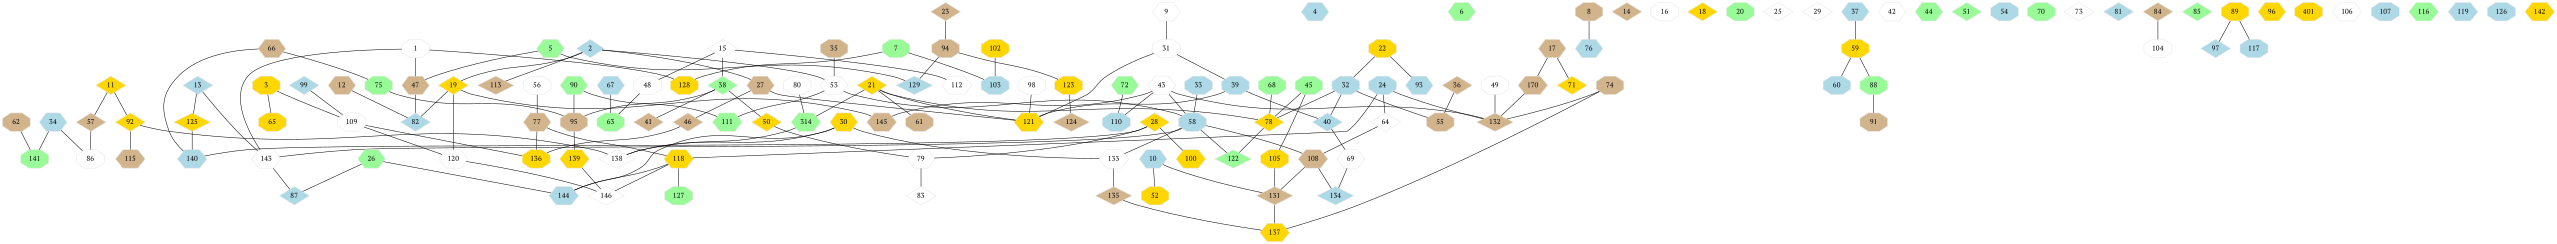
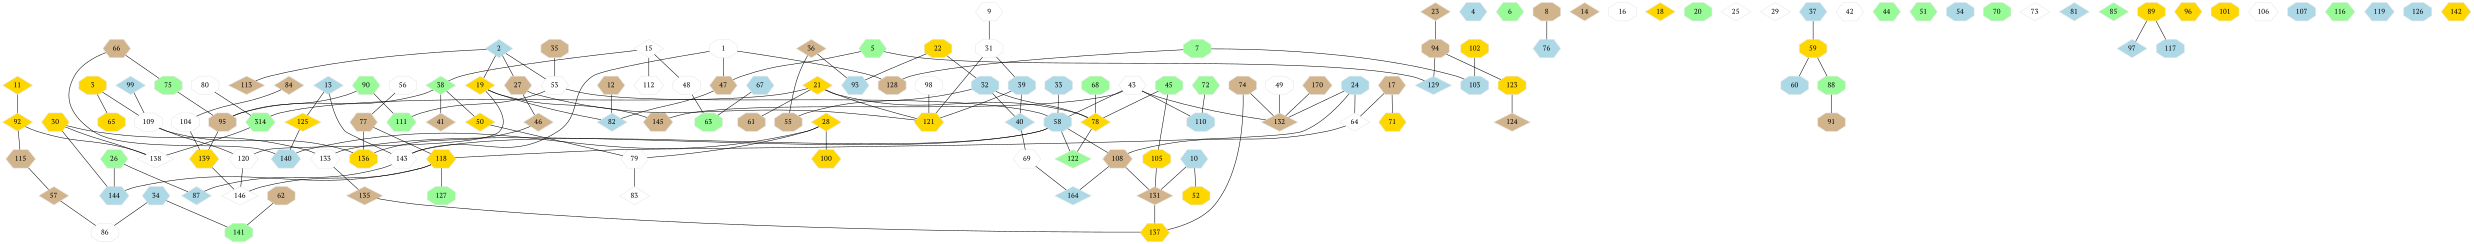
node "51": shape diamond -> hexagon
node "401": label "401" -> "101"
edge "36" -- "93": added
edge "17" -- "170": now "17" -- "64"
node "128": fillcolor gold -> tan
node "71": shape diamond -> hexagon
edge "11" -- "57": now "115" -- "57"
edge "104" -- "139": added
node "134": label "134" -> "164"
